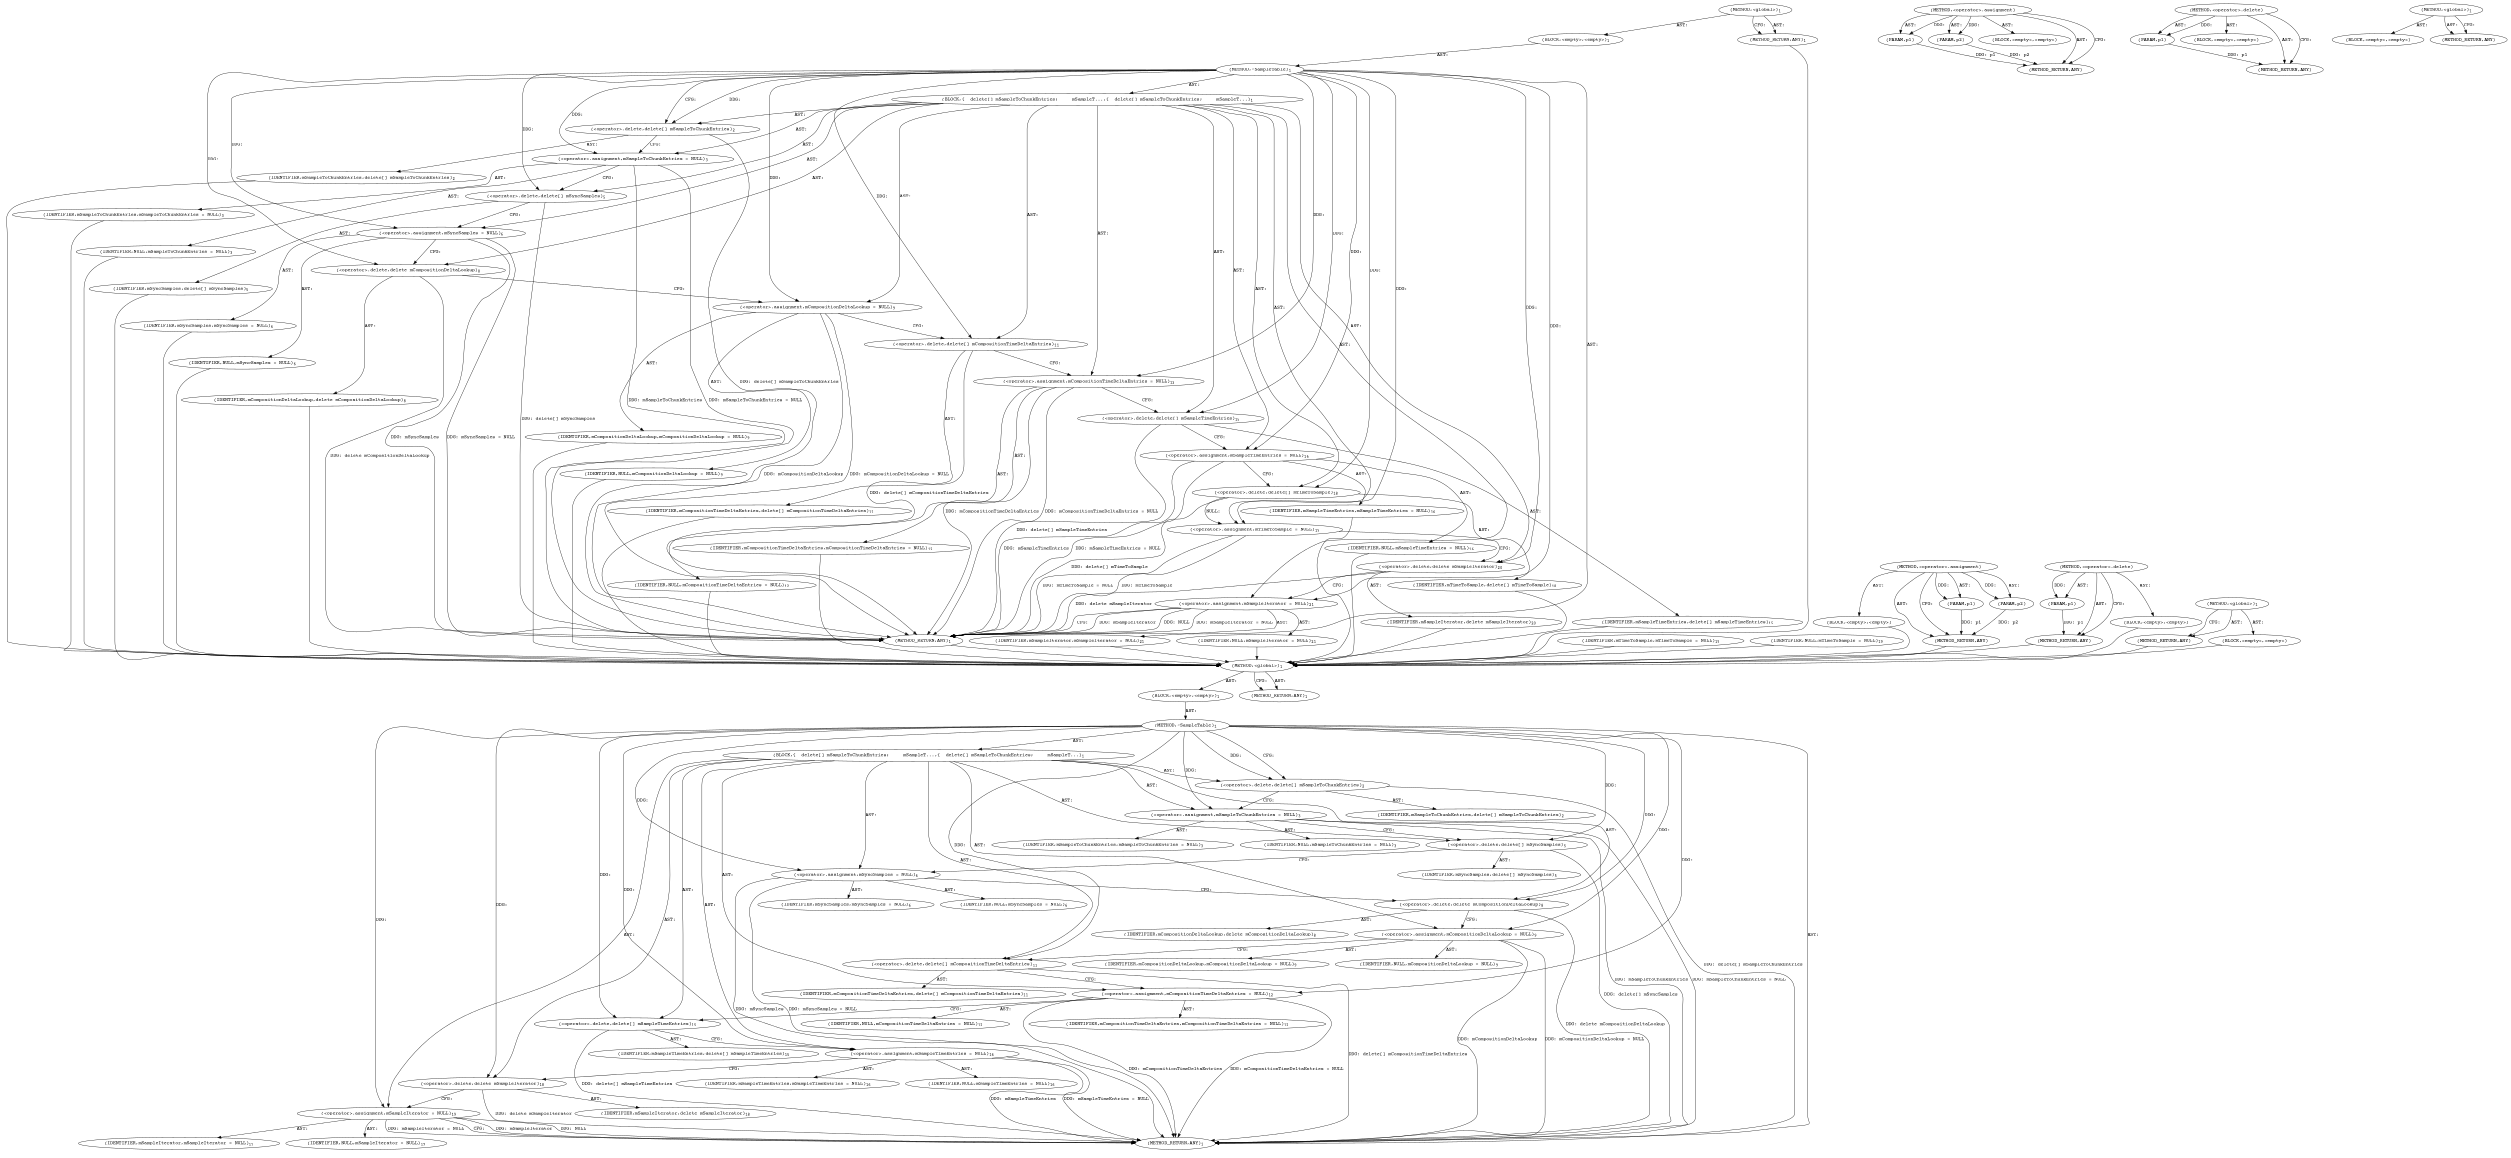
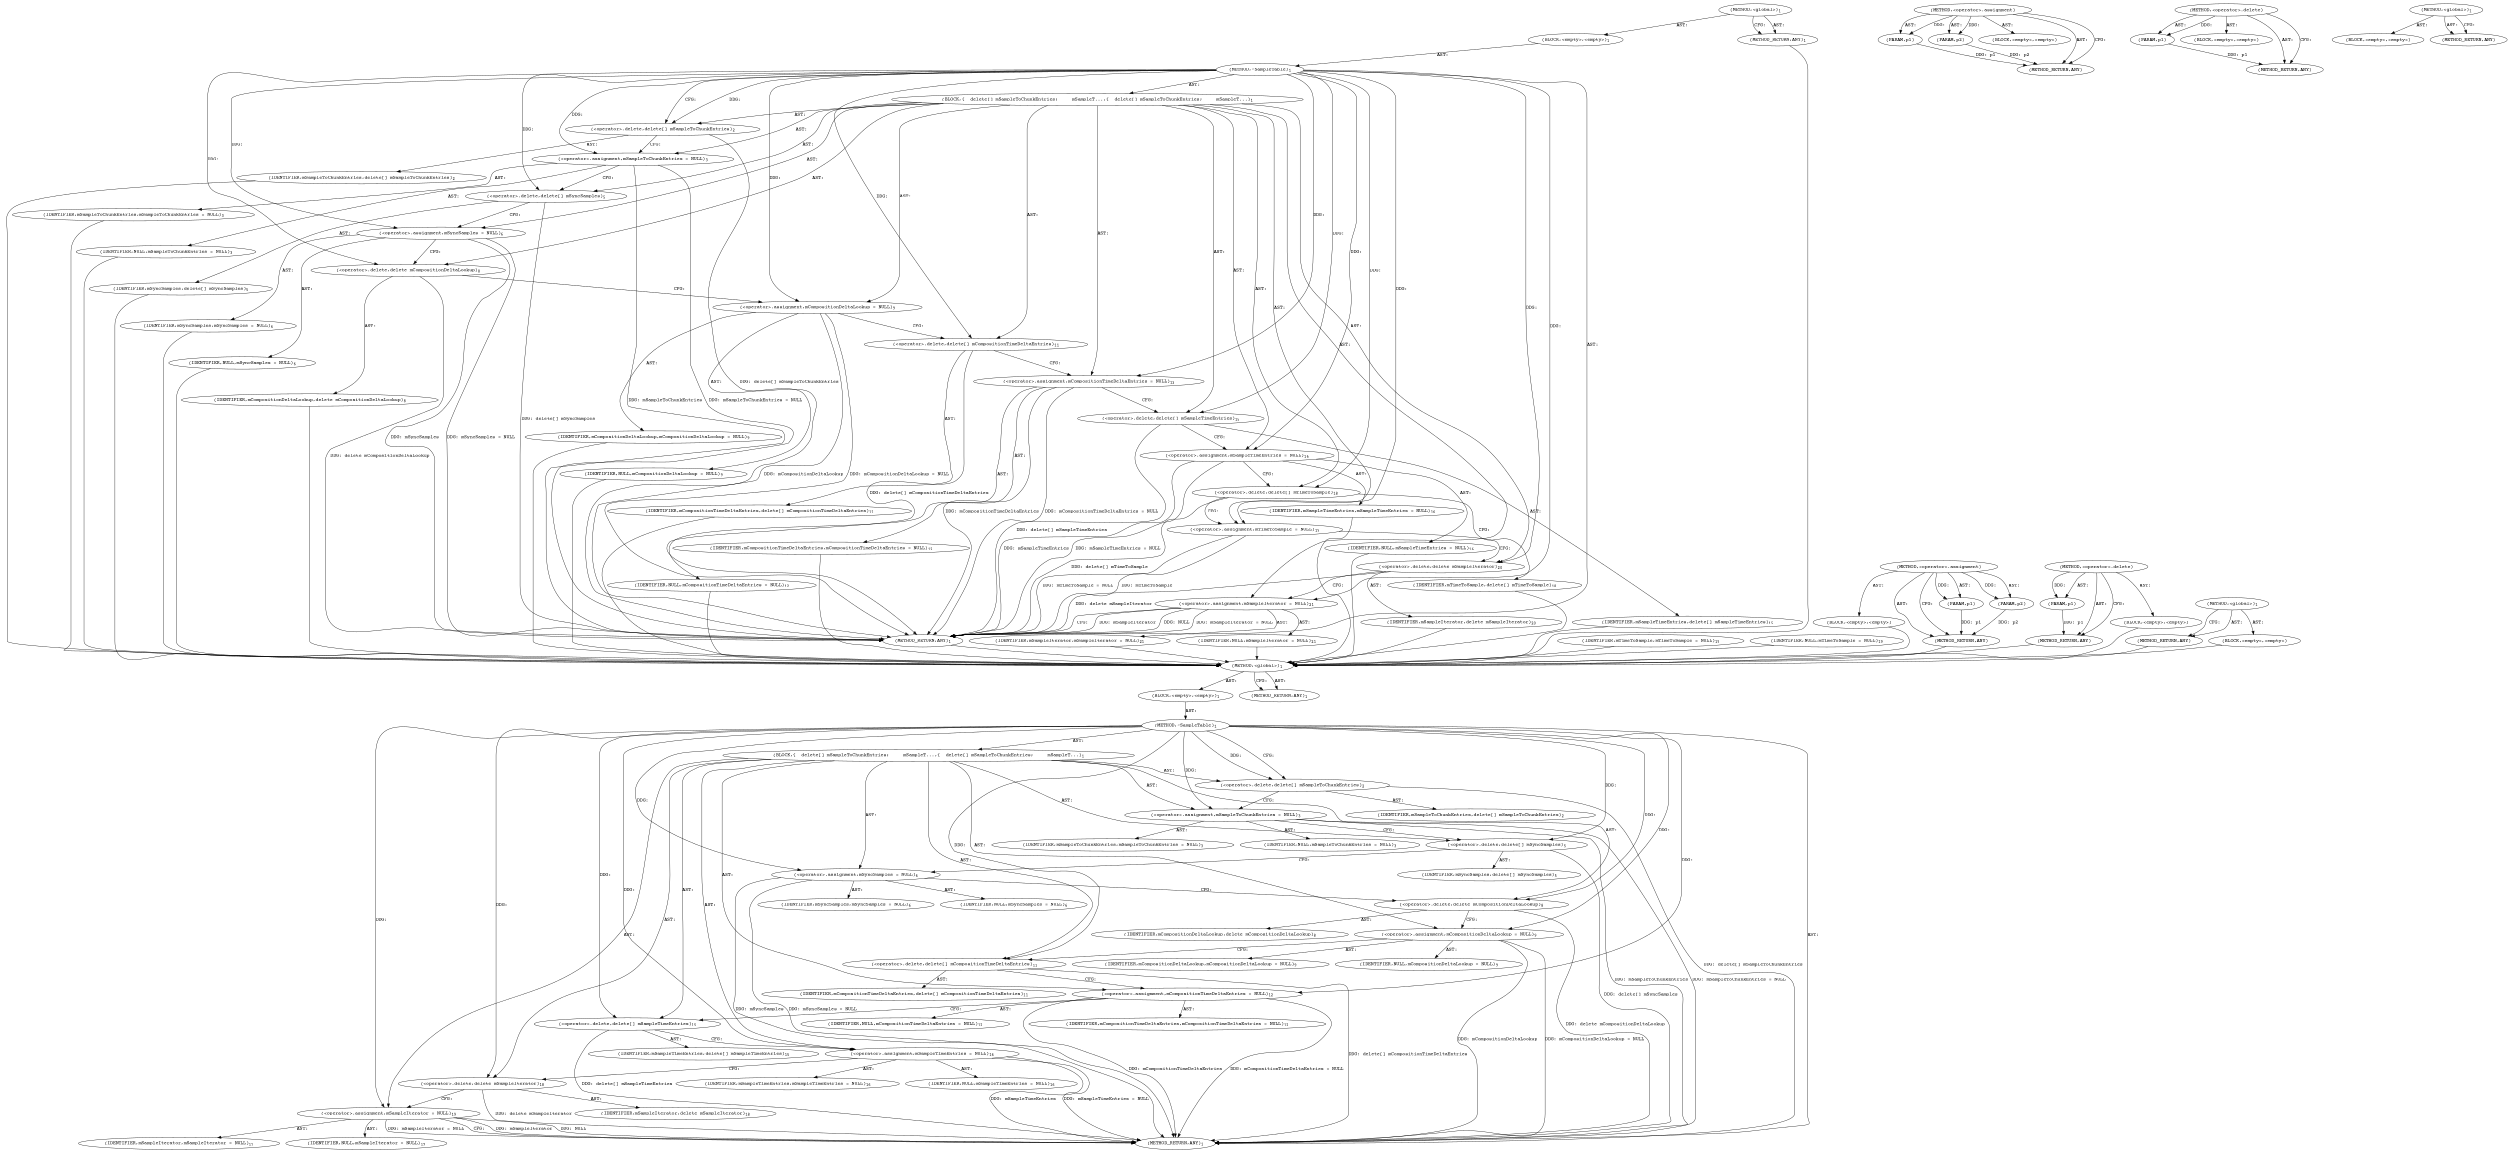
edge "(<operator>.delete,delete[] mTimeToSample)" -> "(<operator>.assignment,mTimeToSample = NULL)": label "NULL: " -> "CFG: "
edge "(<operator>.delete,delete[] mTimeToSample)" -> "(IDENTIFIER,mTimeToSample,delete[] mTimeToSample)": label "AST: " -> "CFG: "
